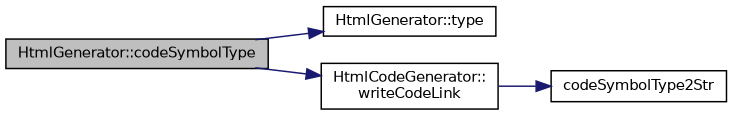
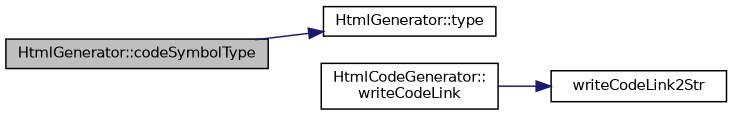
edge "HtmlGenerator::codeSymbolType" -> "HtmlCodeGenerator:: writeCodeLink": removed
node "codeSymbolType2Str": label "codeSymbolType2Str" -> "writeCodeLink2Str"
